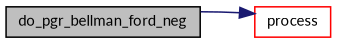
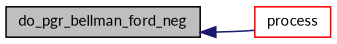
edge "do_pgr_bellman_ford_neg" -> "process": reversed
